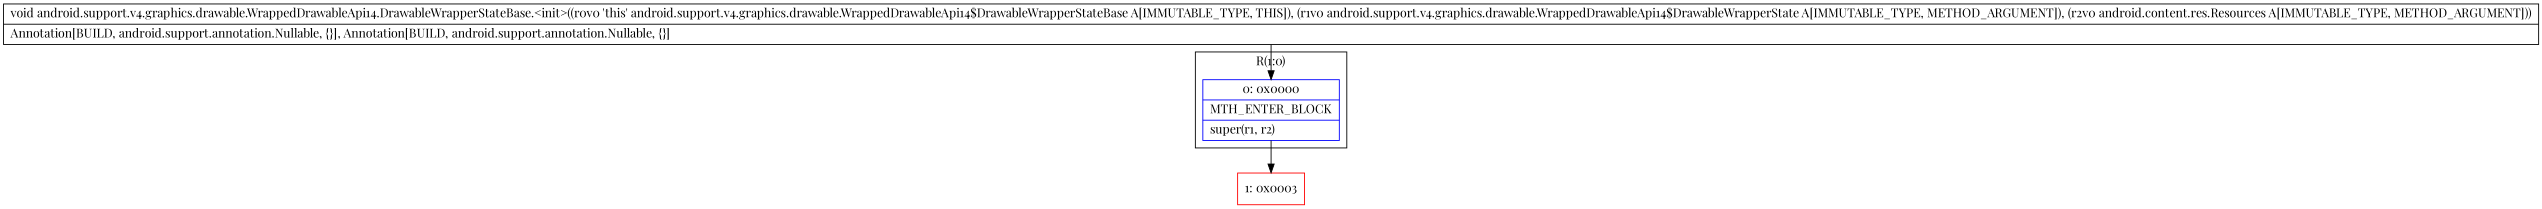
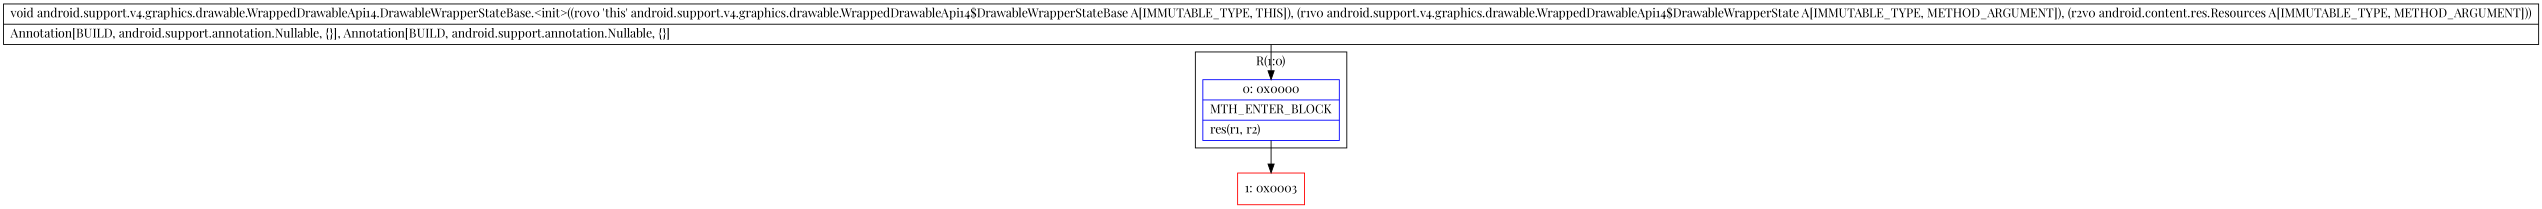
node "0: 0x0000": text "super(r1, r2)" -> "res(r1, r2)"
